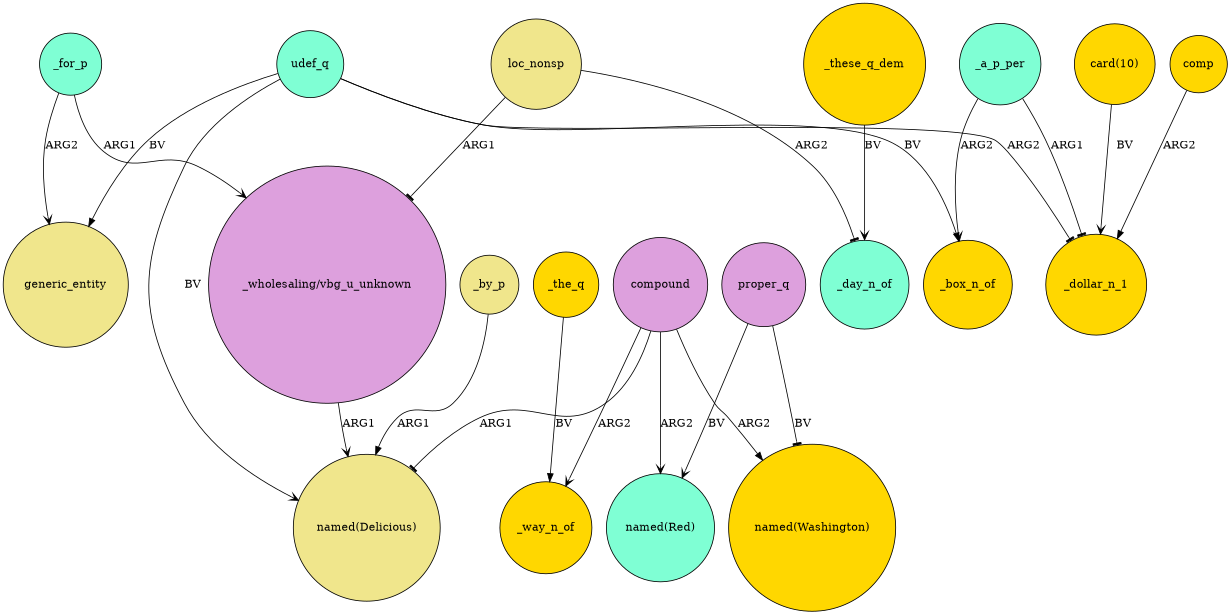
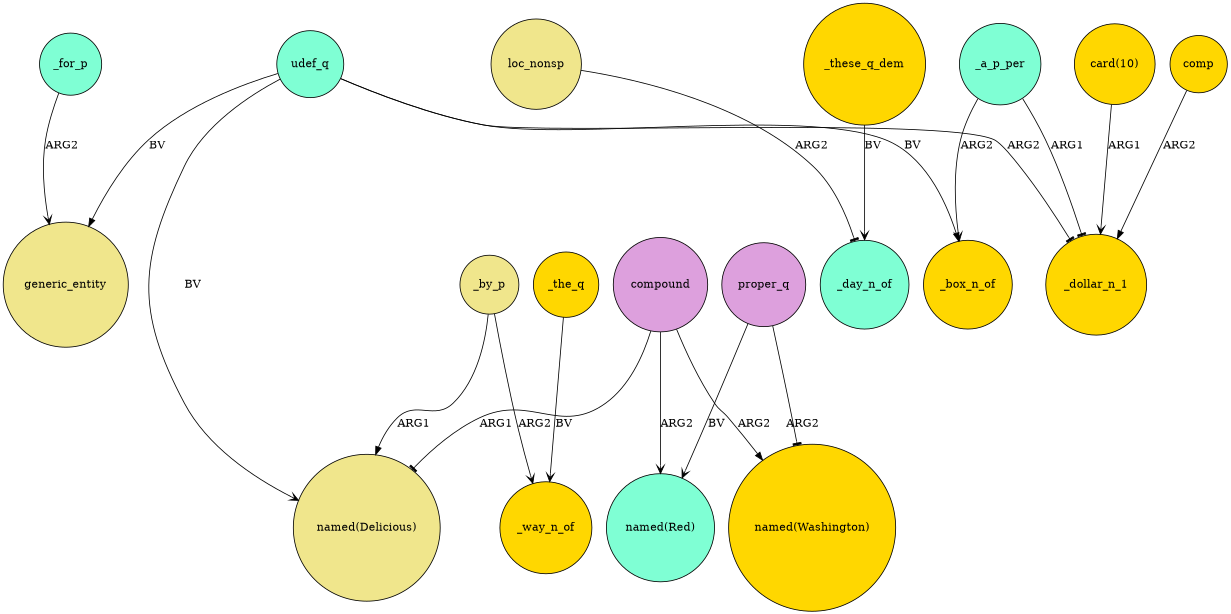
edge "card(10)" -> "_dollar_n_1": label "BV" -> "ARG1"
node "_wholesaling/vbg_u_unknown": removed
edge "_the_q" -> "_way_n_of": arrowhead normal -> vee
edge "compound" -> "_way_n_of": now "_by_p" -> "_way_n_of"
edge "proper_q" -> "named(Washington)": label "BV" -> "ARG2"
